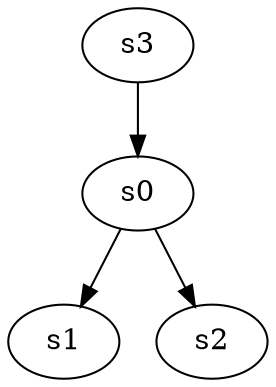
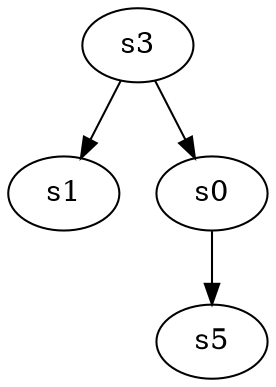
edge "s0" -> "s1": now "s3" -> "s1"
node "s2": label "s2" -> "s5"
